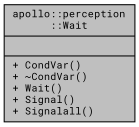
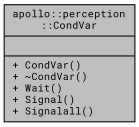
node "apollo::perception": text "::Wait" -> "::CondVar"
